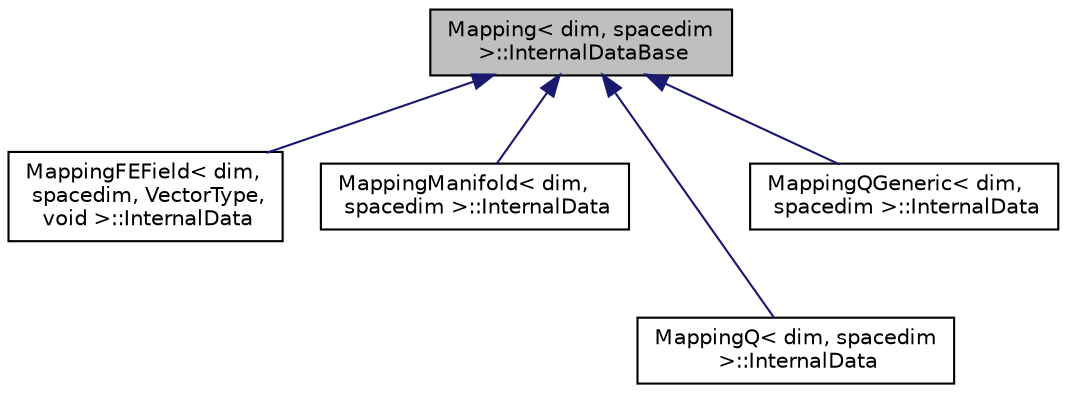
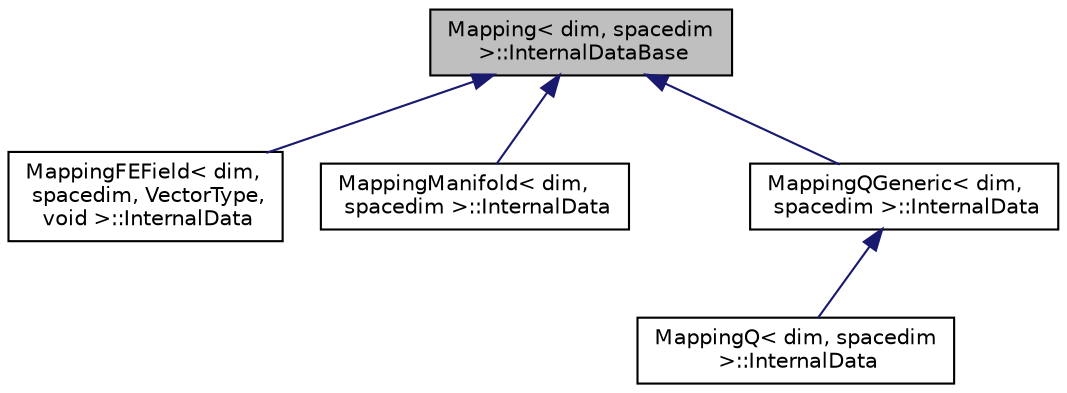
edge "MappingQ< dim, spacedim >::InternalData" -> "Mapping< dim, spacedim >::InternalDataBase": now "MappingQ< dim, spacedim >::InternalData" -> "MappingQGeneric< dim, spacedim >::InternalData"
